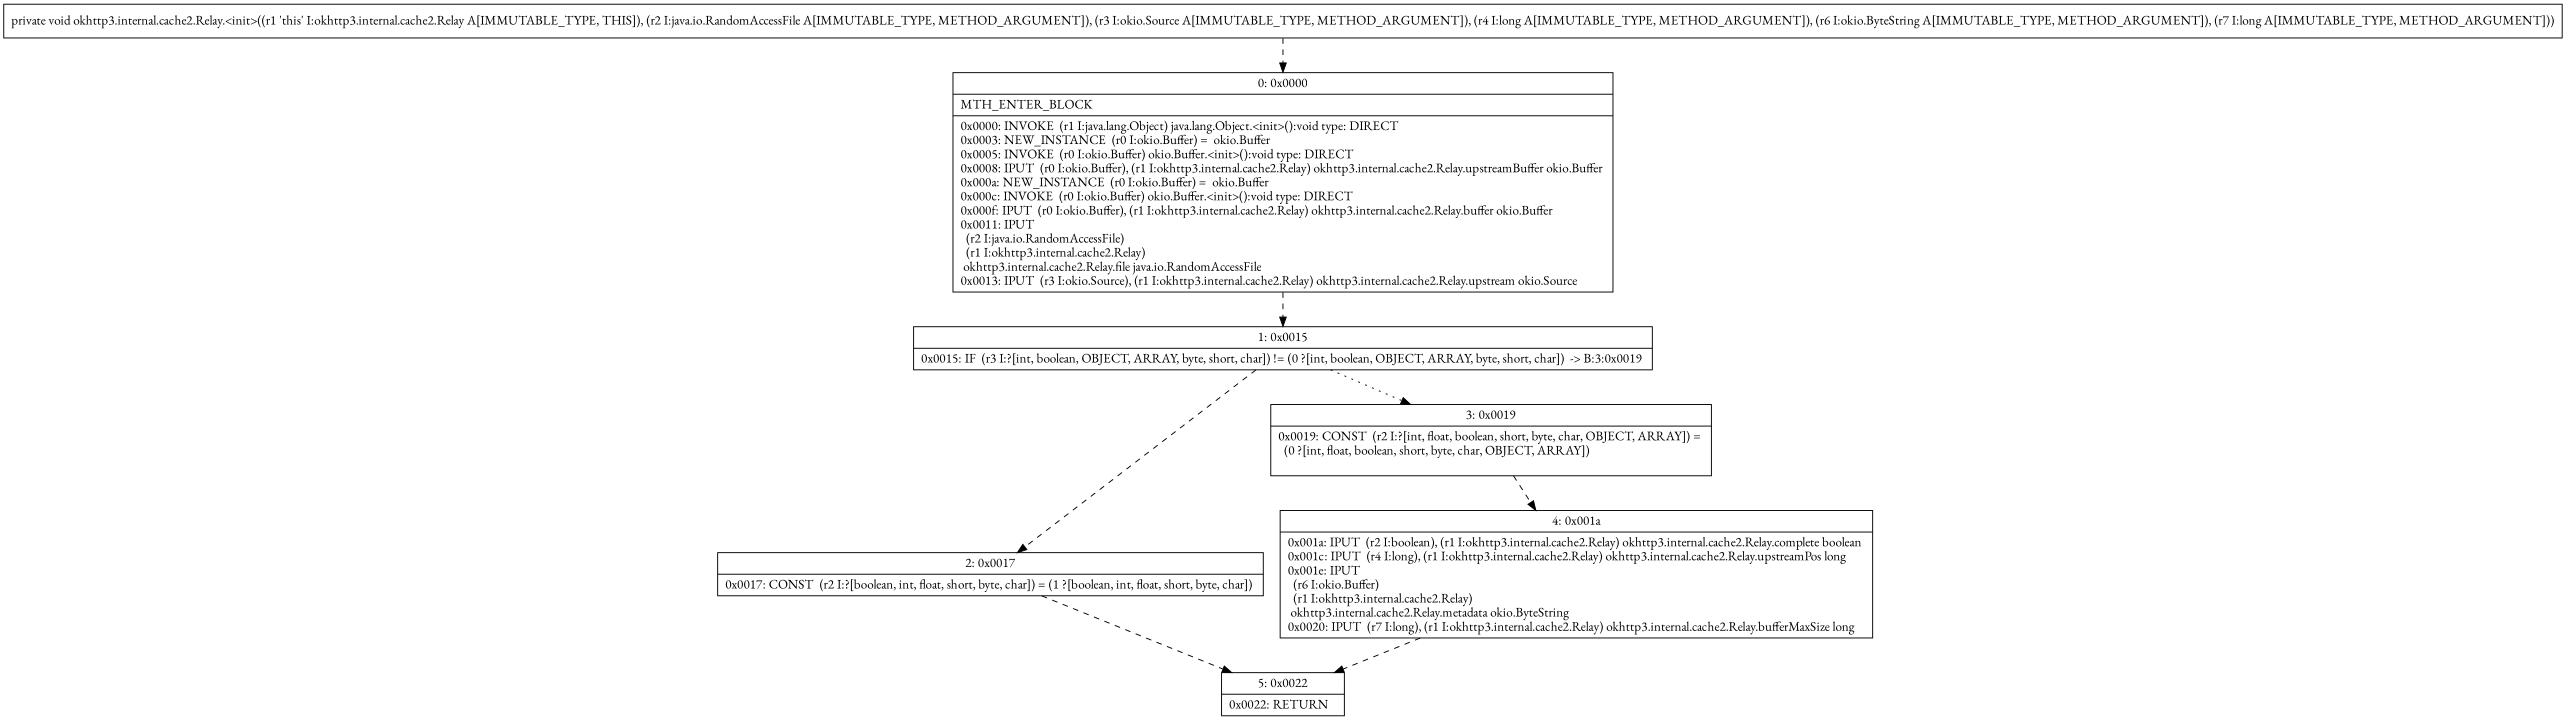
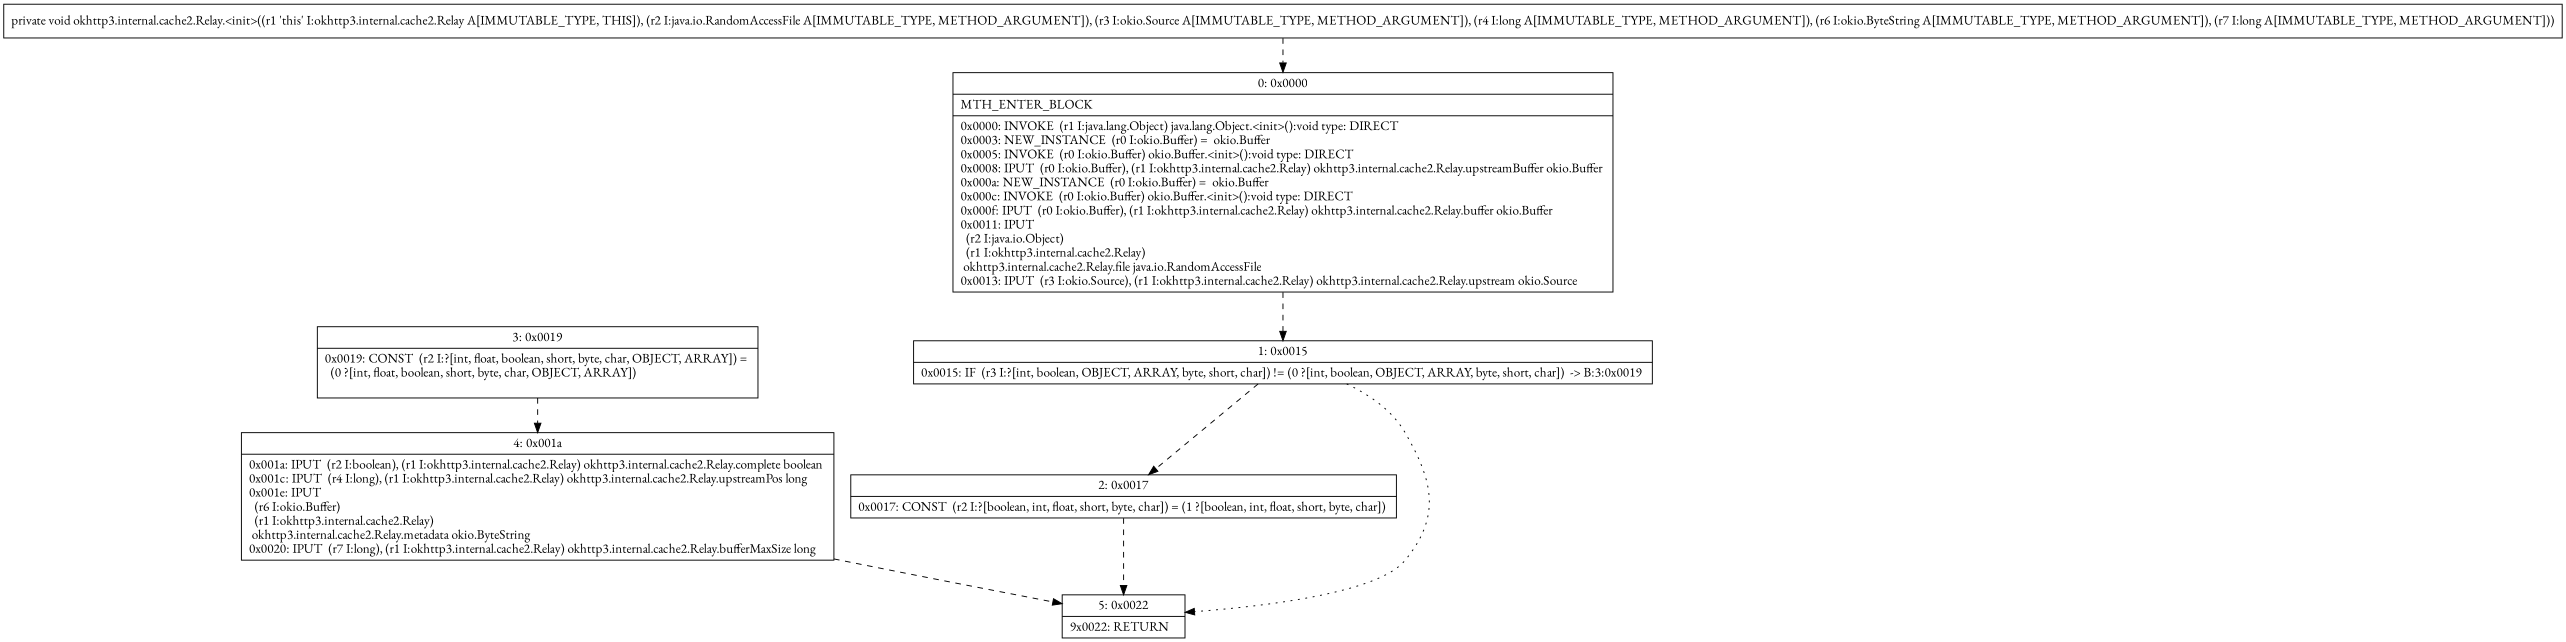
node "0: 0x0000": text "(r2 I:java.io.RandomAccessFile)" -> "(r2 I:java.io.Object)"
edge "1: 0x0015" -> "3: 0x0019": now "1: 0x0015" -> "5: 0x0022"
node "5: 0x0022": text "0x0022: RETURN" -> "9x0022: RETURN"
